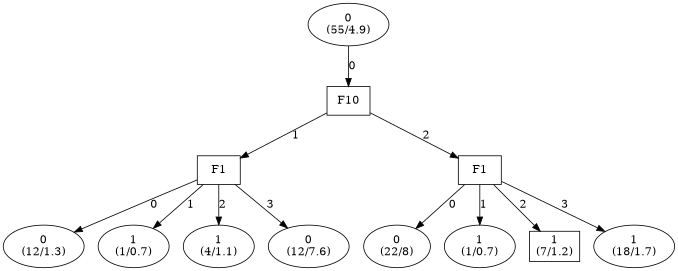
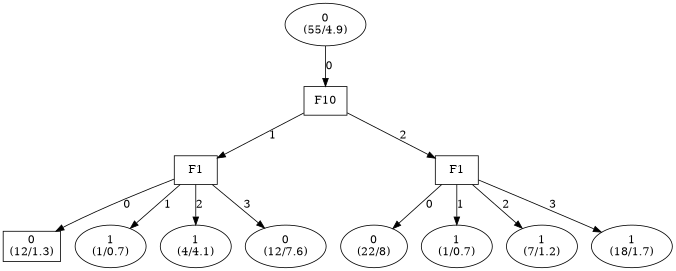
node "0 (12/1.3)": shape ellipse -> box
node "1 (4/1.1)": label "1 (4/1.1)" -> "1 (4/4.1)"
node "1 (7/1.2)": shape box -> ellipse
